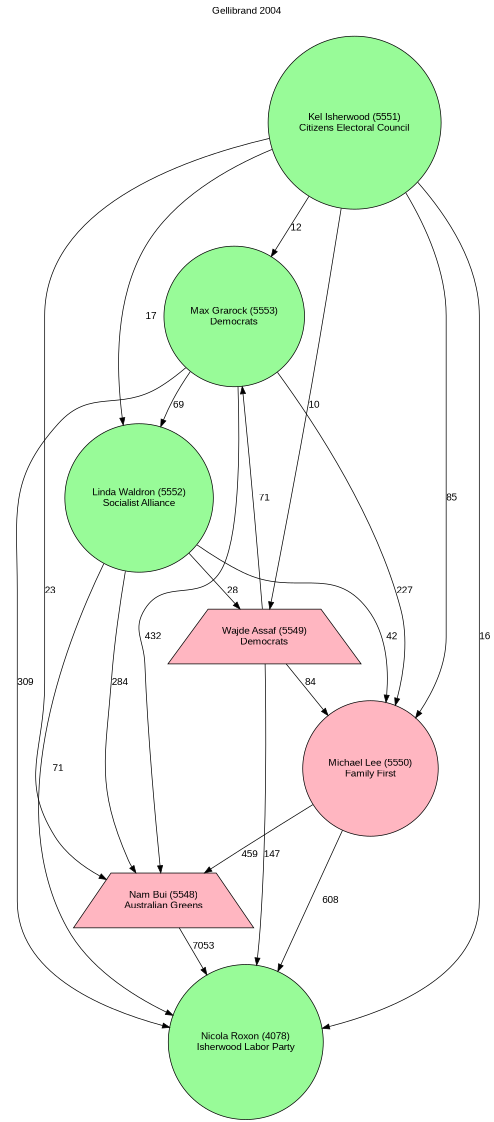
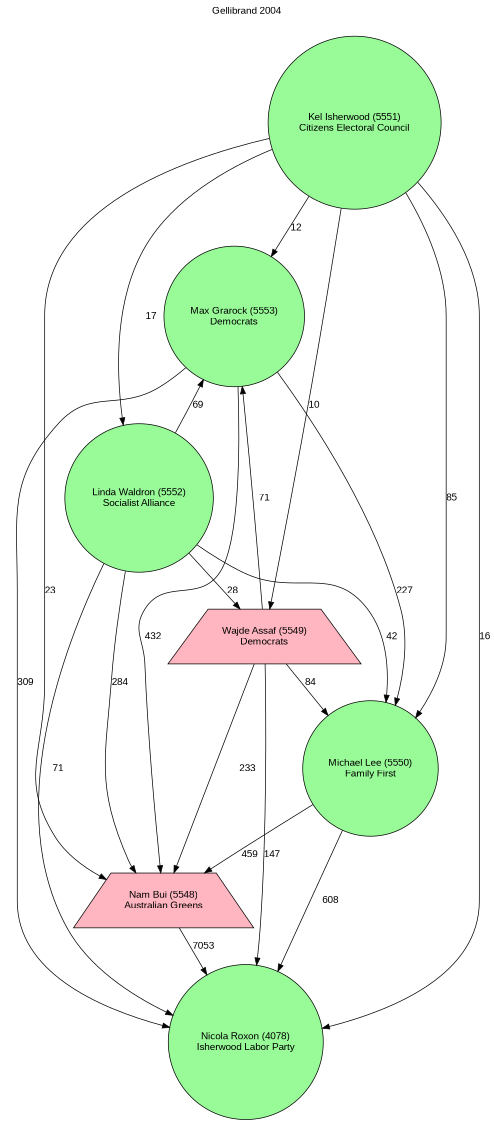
edge "Max Grarock (5553) Democrats" -> "Linda Waldron (5552) Socialist Alliance": reversed
edge "Wajde Assaf (5549) Democrats" -> "Nam Bui (5548) Australian Greens": added, label "233"
node "Michael Lee (5550) Family First": fillcolor lightpink -> palegreen
